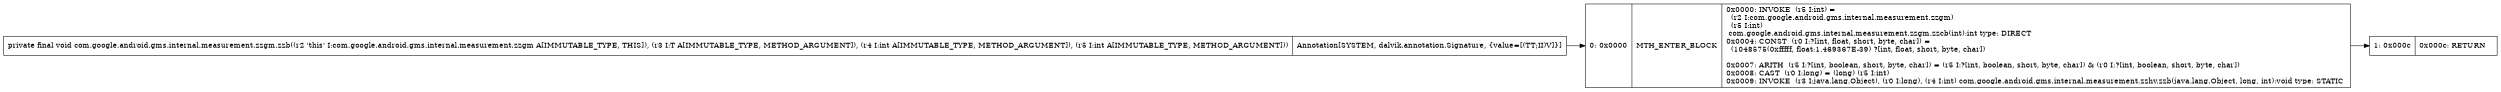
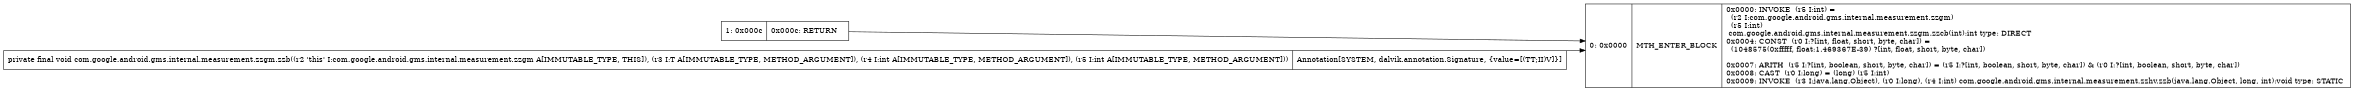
edge "0: 0x0000" -> "1: 0x000c": reversed
